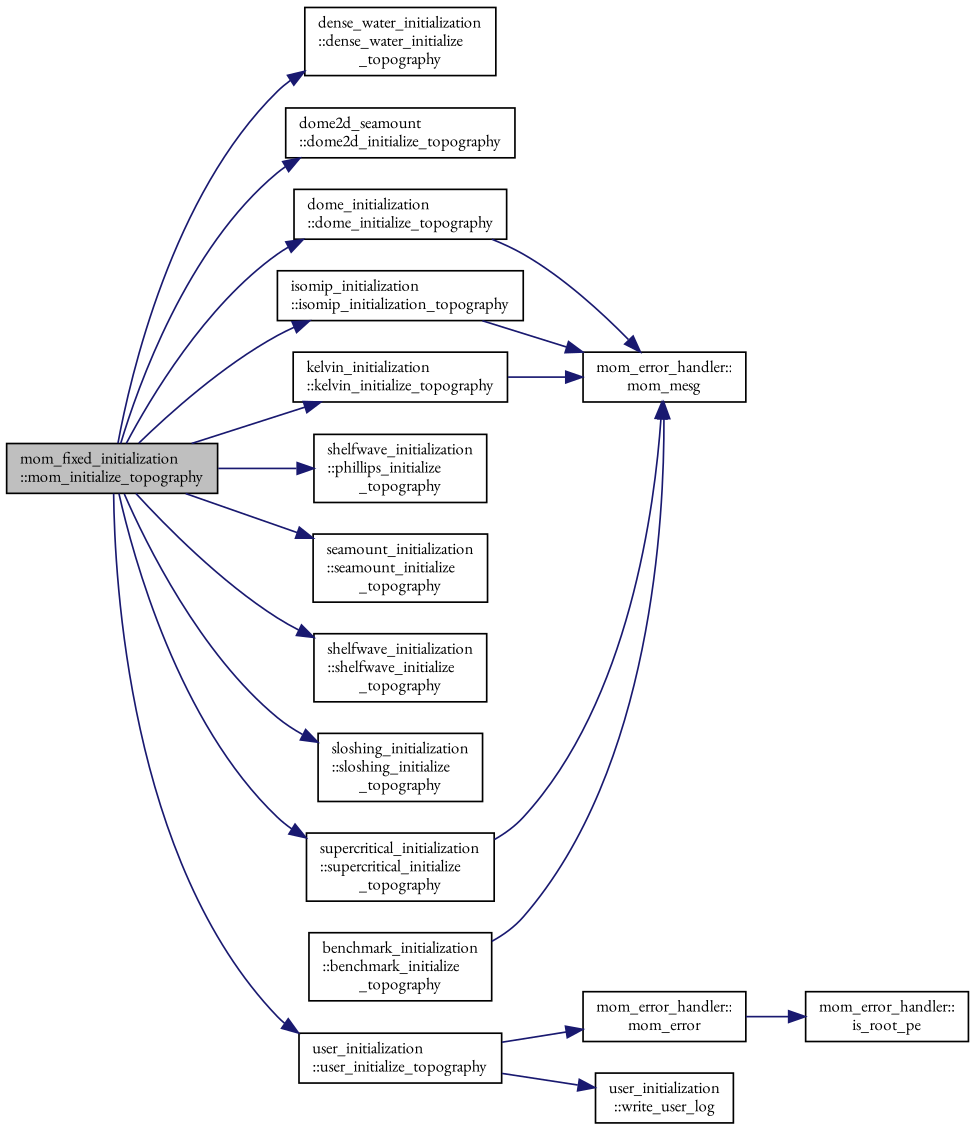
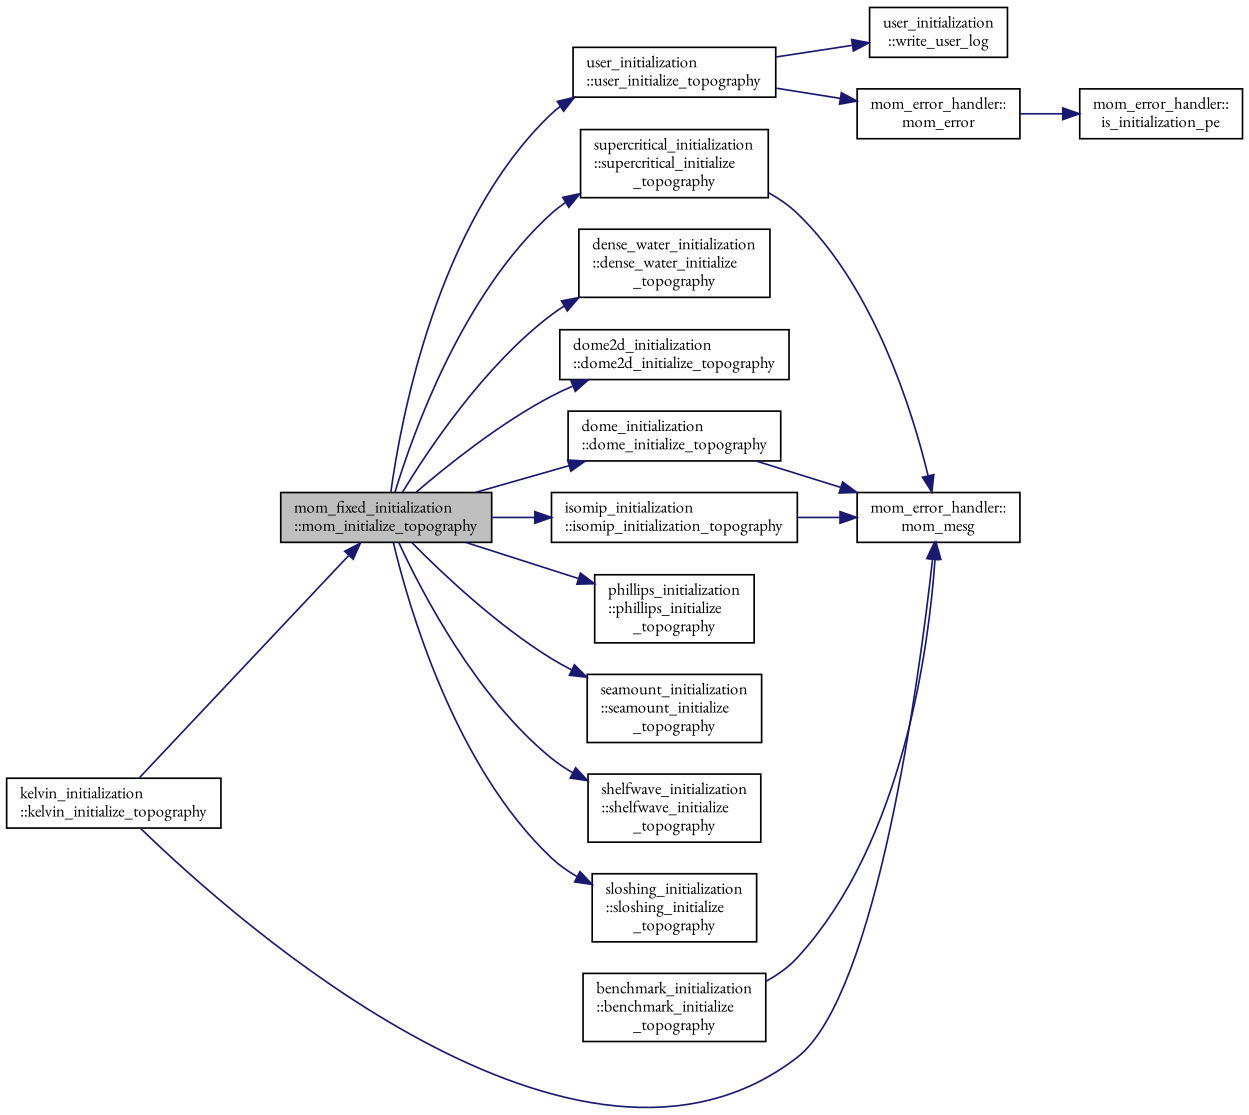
node "dome2d_seamount ::dome2d_initialize_topography": label "dome2d_seamount ::dome2d_initialize_topography" -> "dome2d_initialization ::dome2d_initialize_topography"
edge "mom_fixed_initialization ::mom_initialize_topography" -> "kelvin_initialization ::kelvin_initialize_topography": reversed
node "shelfwave_initialization ::phillips_initialize _topography": label "shelfwave_initialization ::phillips_initialize _topography" -> "phillips_initialization ::phillips_initialize _topography"
node "mom_error_handler:: is_root_pe": label "mom_error_handler:: is_root_pe" -> "mom_error_handler:: is_initialization_pe"
